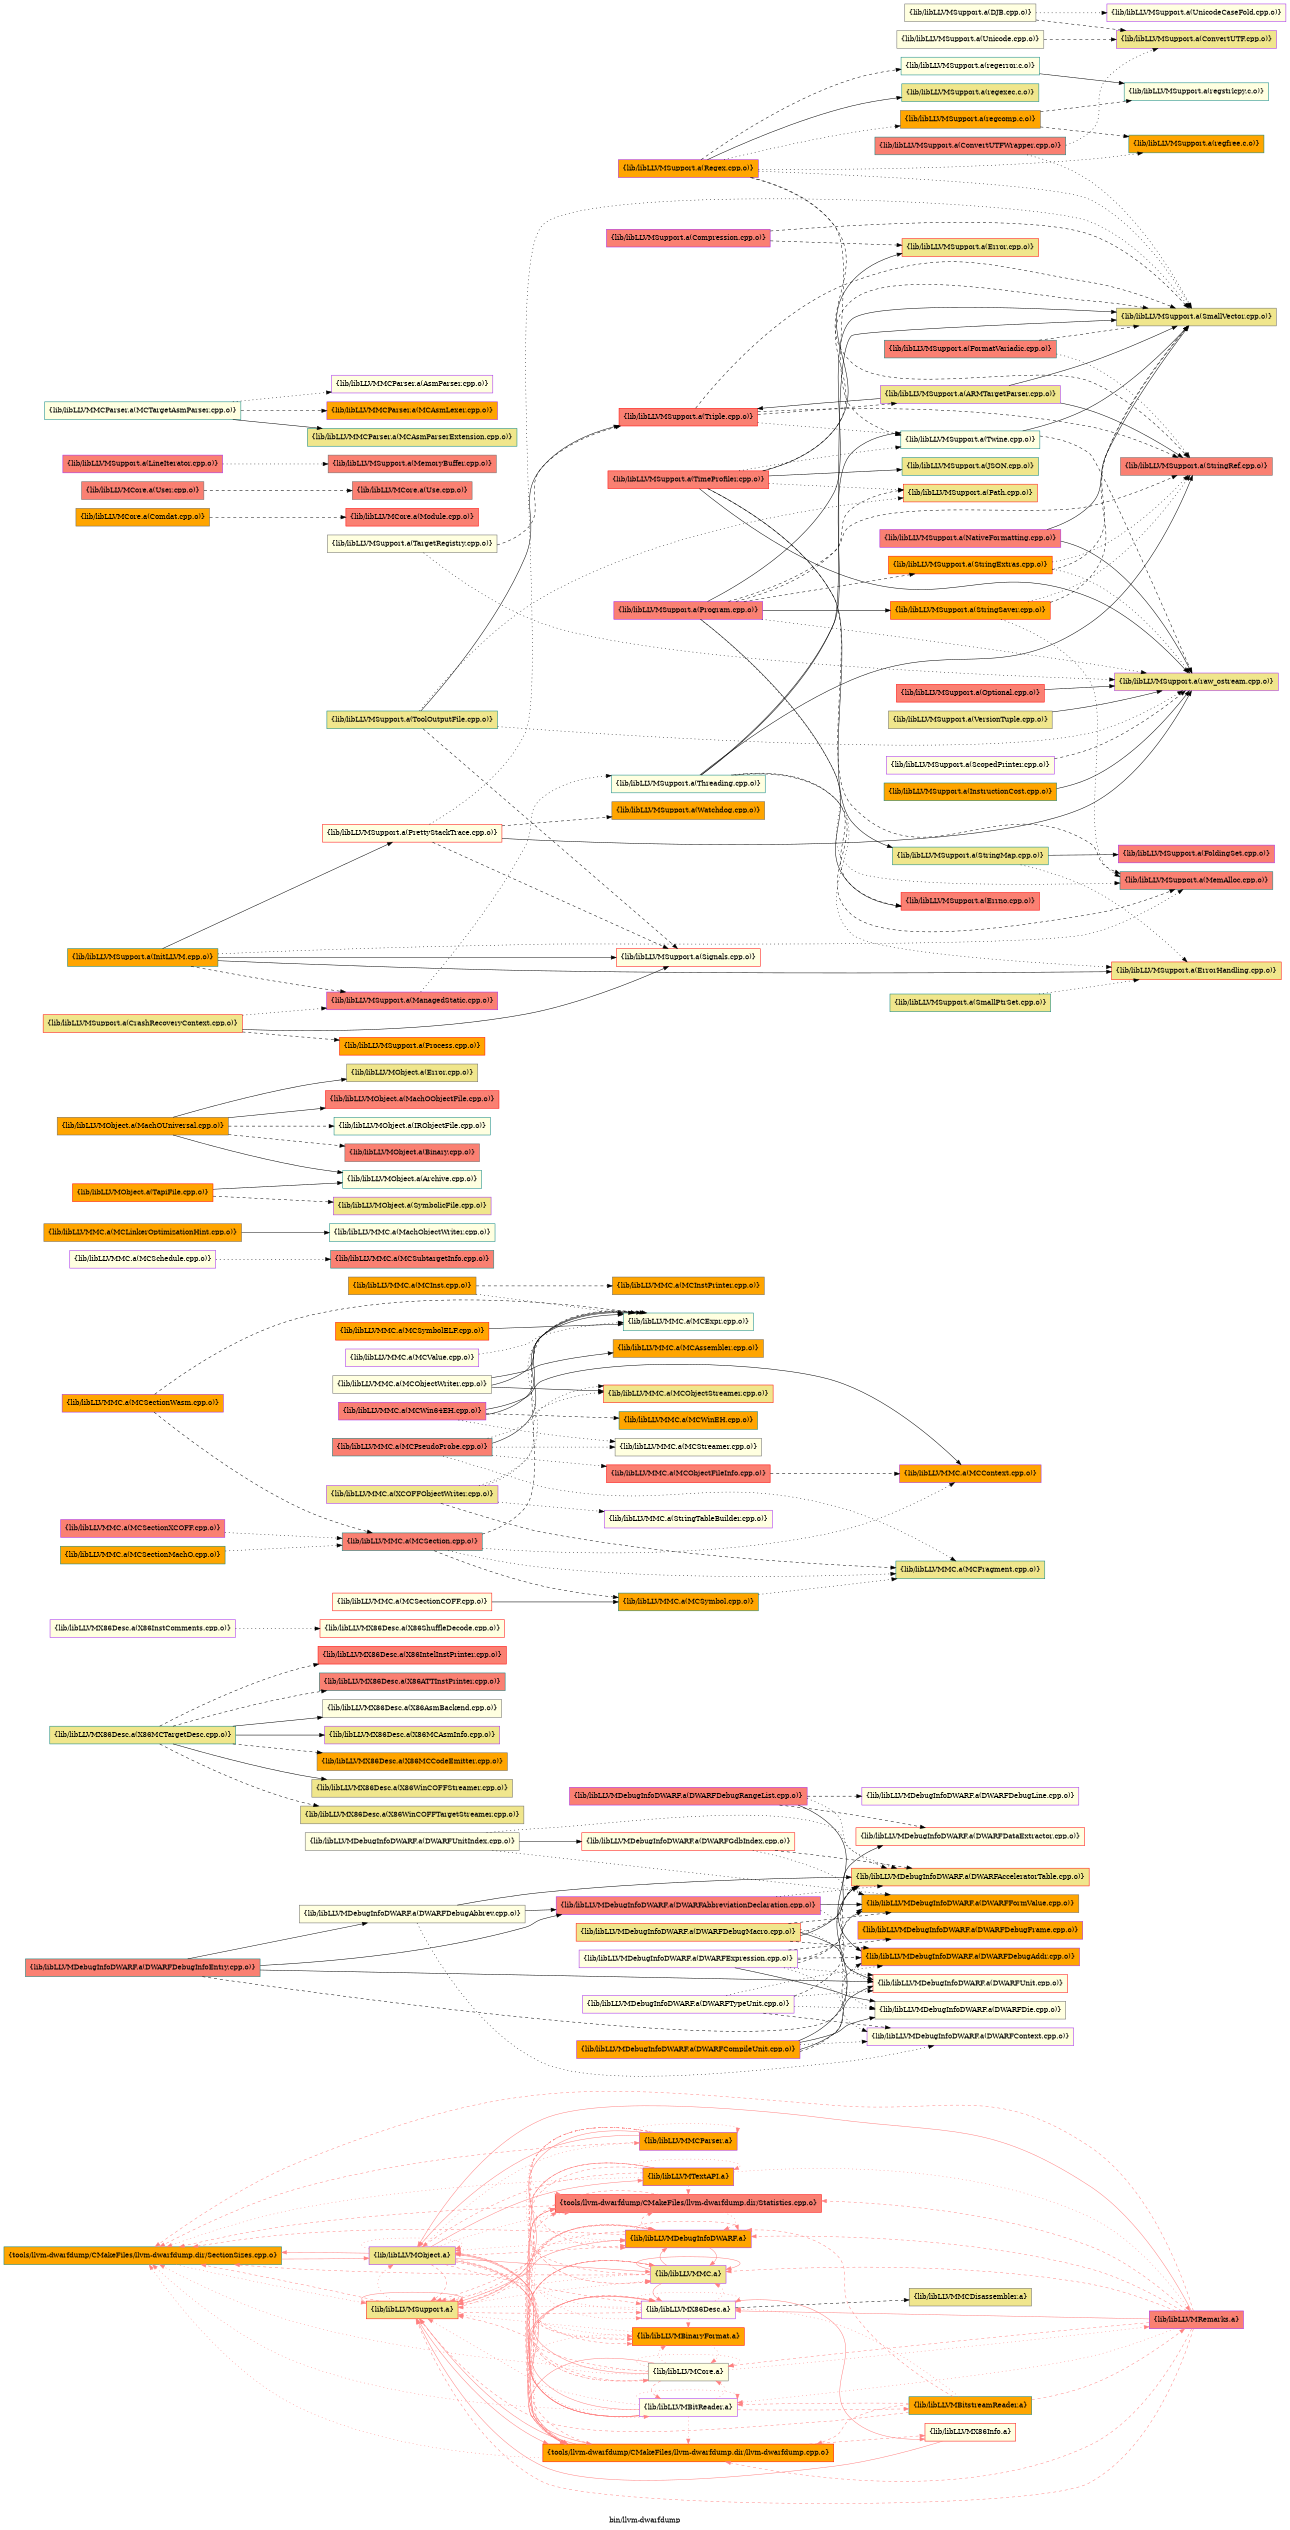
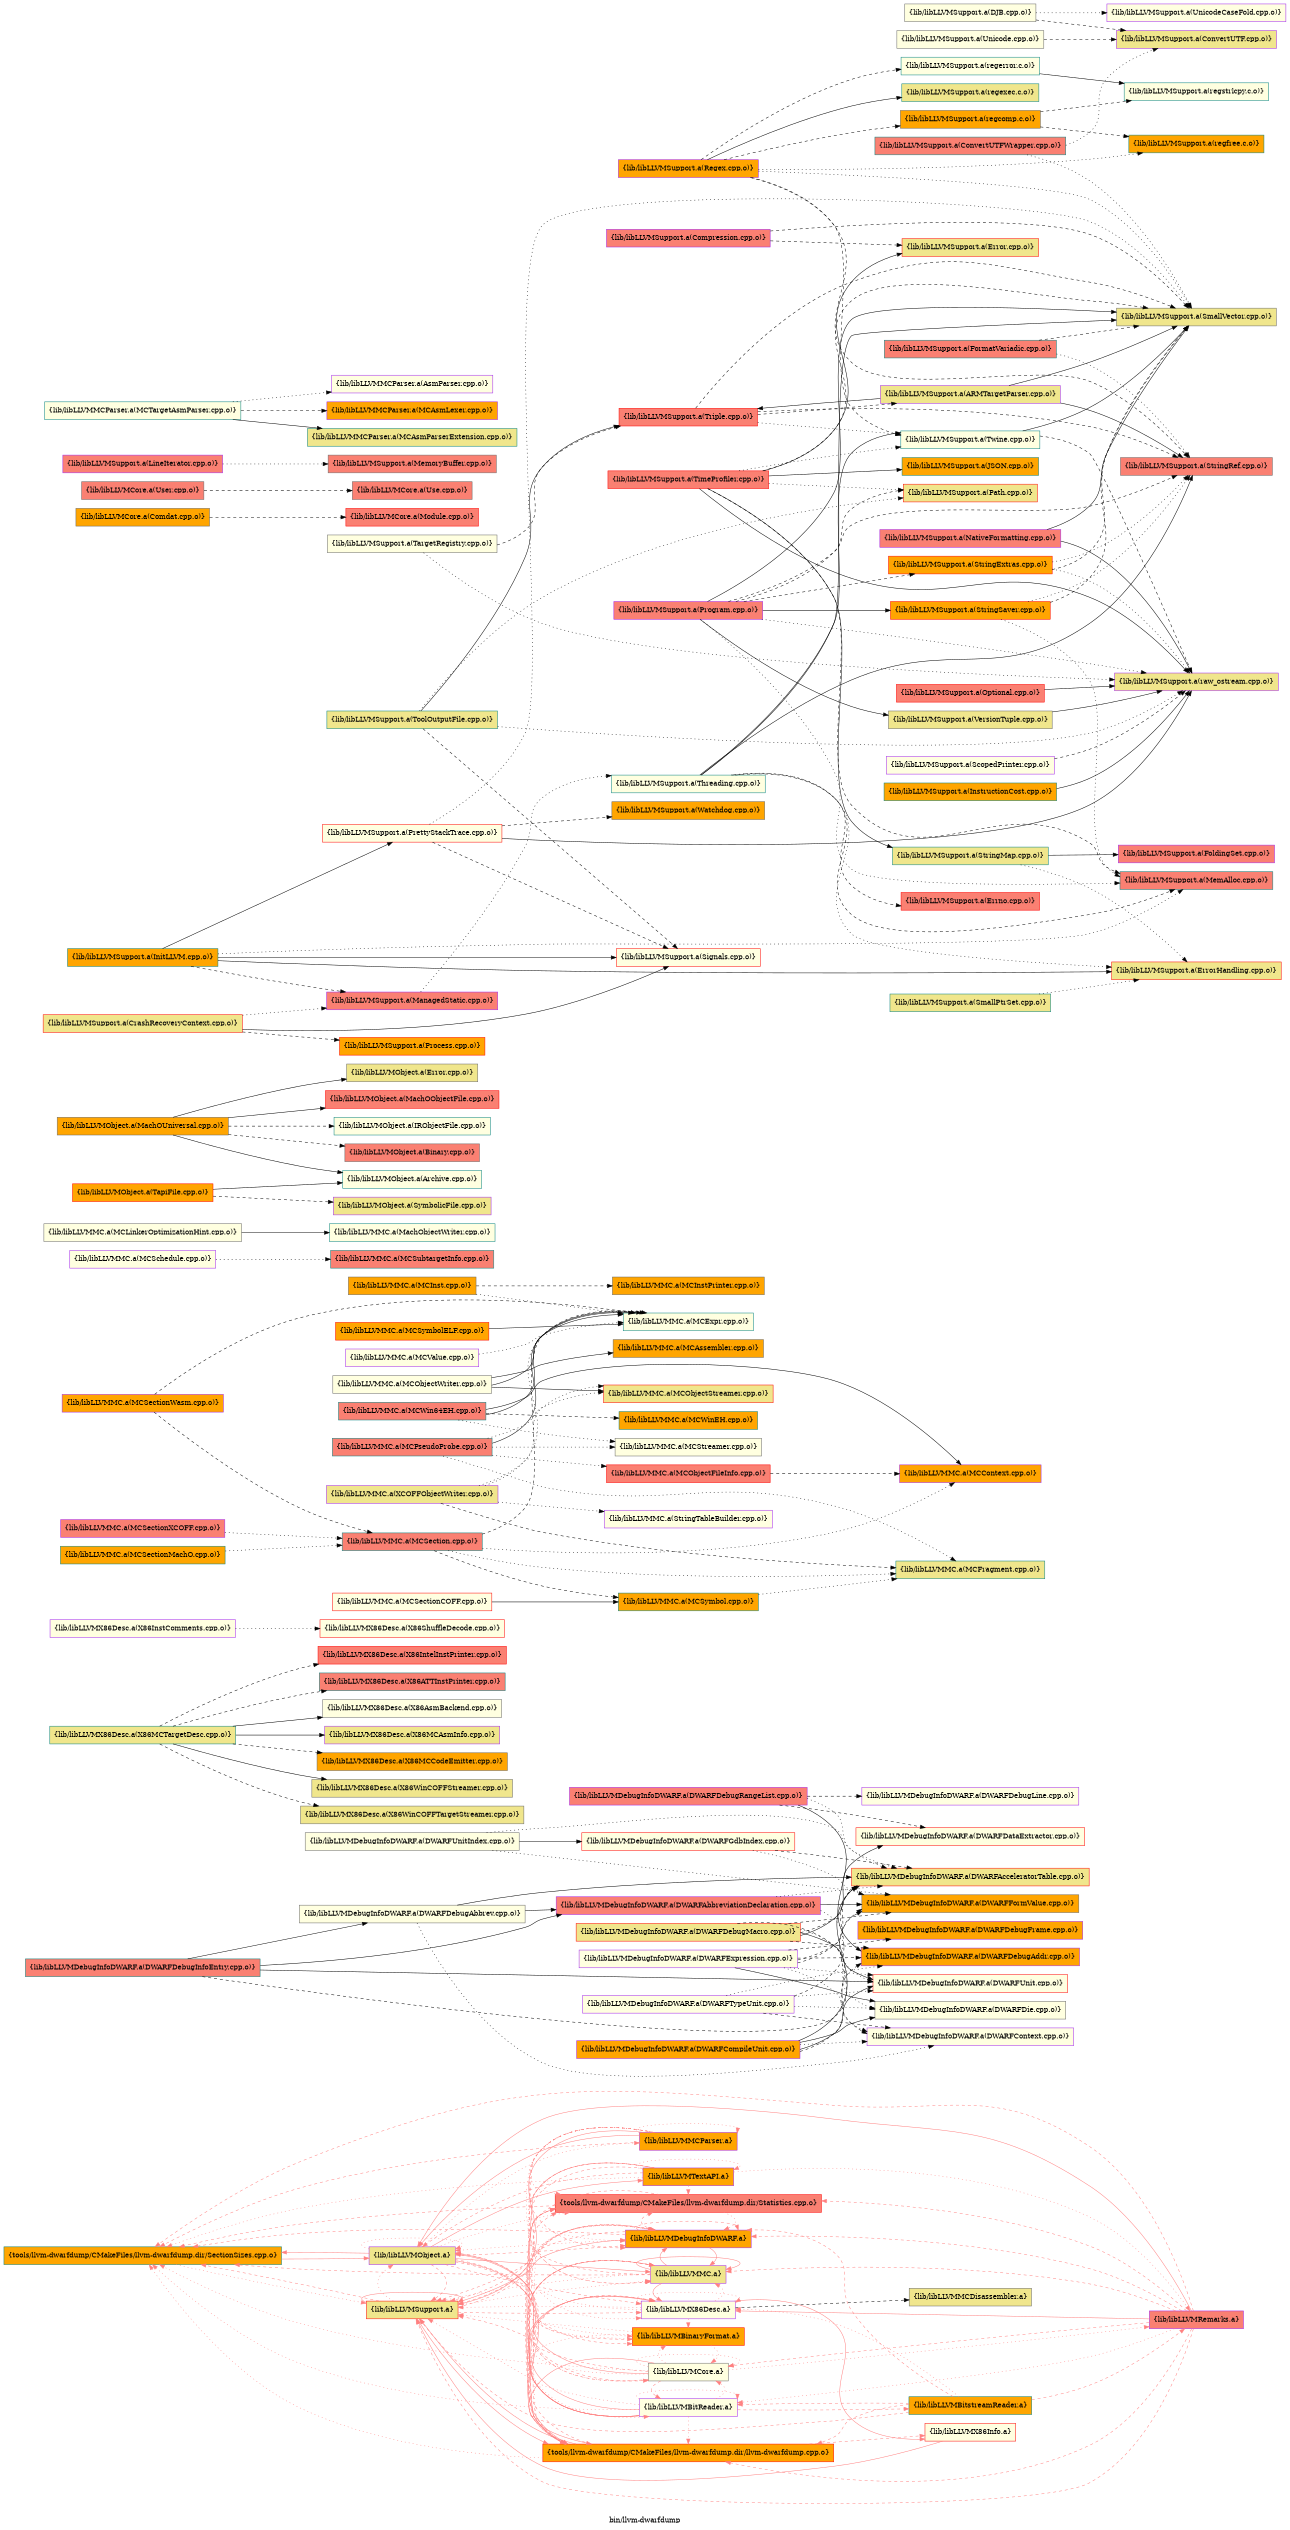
edge "{lib/libLLVMSupport.a(Regex.cpp.o)}" -> "{lib/libLLVMSupport.a(regcomp.c.o)}": style dotted -> dashed
node "{lib/libLLVMSupport.a(JSON.cpp.o)}": fillcolor khaki -> orange
edge "{lib/libLLVMSupport.a(Program.cpp.o)}" -> "{lib/libLLVMSupport.a(Errno.cpp.o)}": now "{lib/libLLVMSupport.a(Program.cpp.o)}" -> "{lib/libLLVMSupport.a(VersionTuple.cpp.o)}"
node "{lib/libLLVMMC.a(MCLinkerOptimizationHint.cpp.o)}": fillcolor orange -> lightyellow
node "{lib/libLLVMMC.a(MCWin64EH.cpp.o)}": color purple -> teal
edge "{lib/libLLVMDebugInfoDWARF.a(DWARFDebugMacro.cpp.o)}" -> "{lib/libLLVMDebugInfoDWARF.a(DWARFContext.cpp.o)}": added
